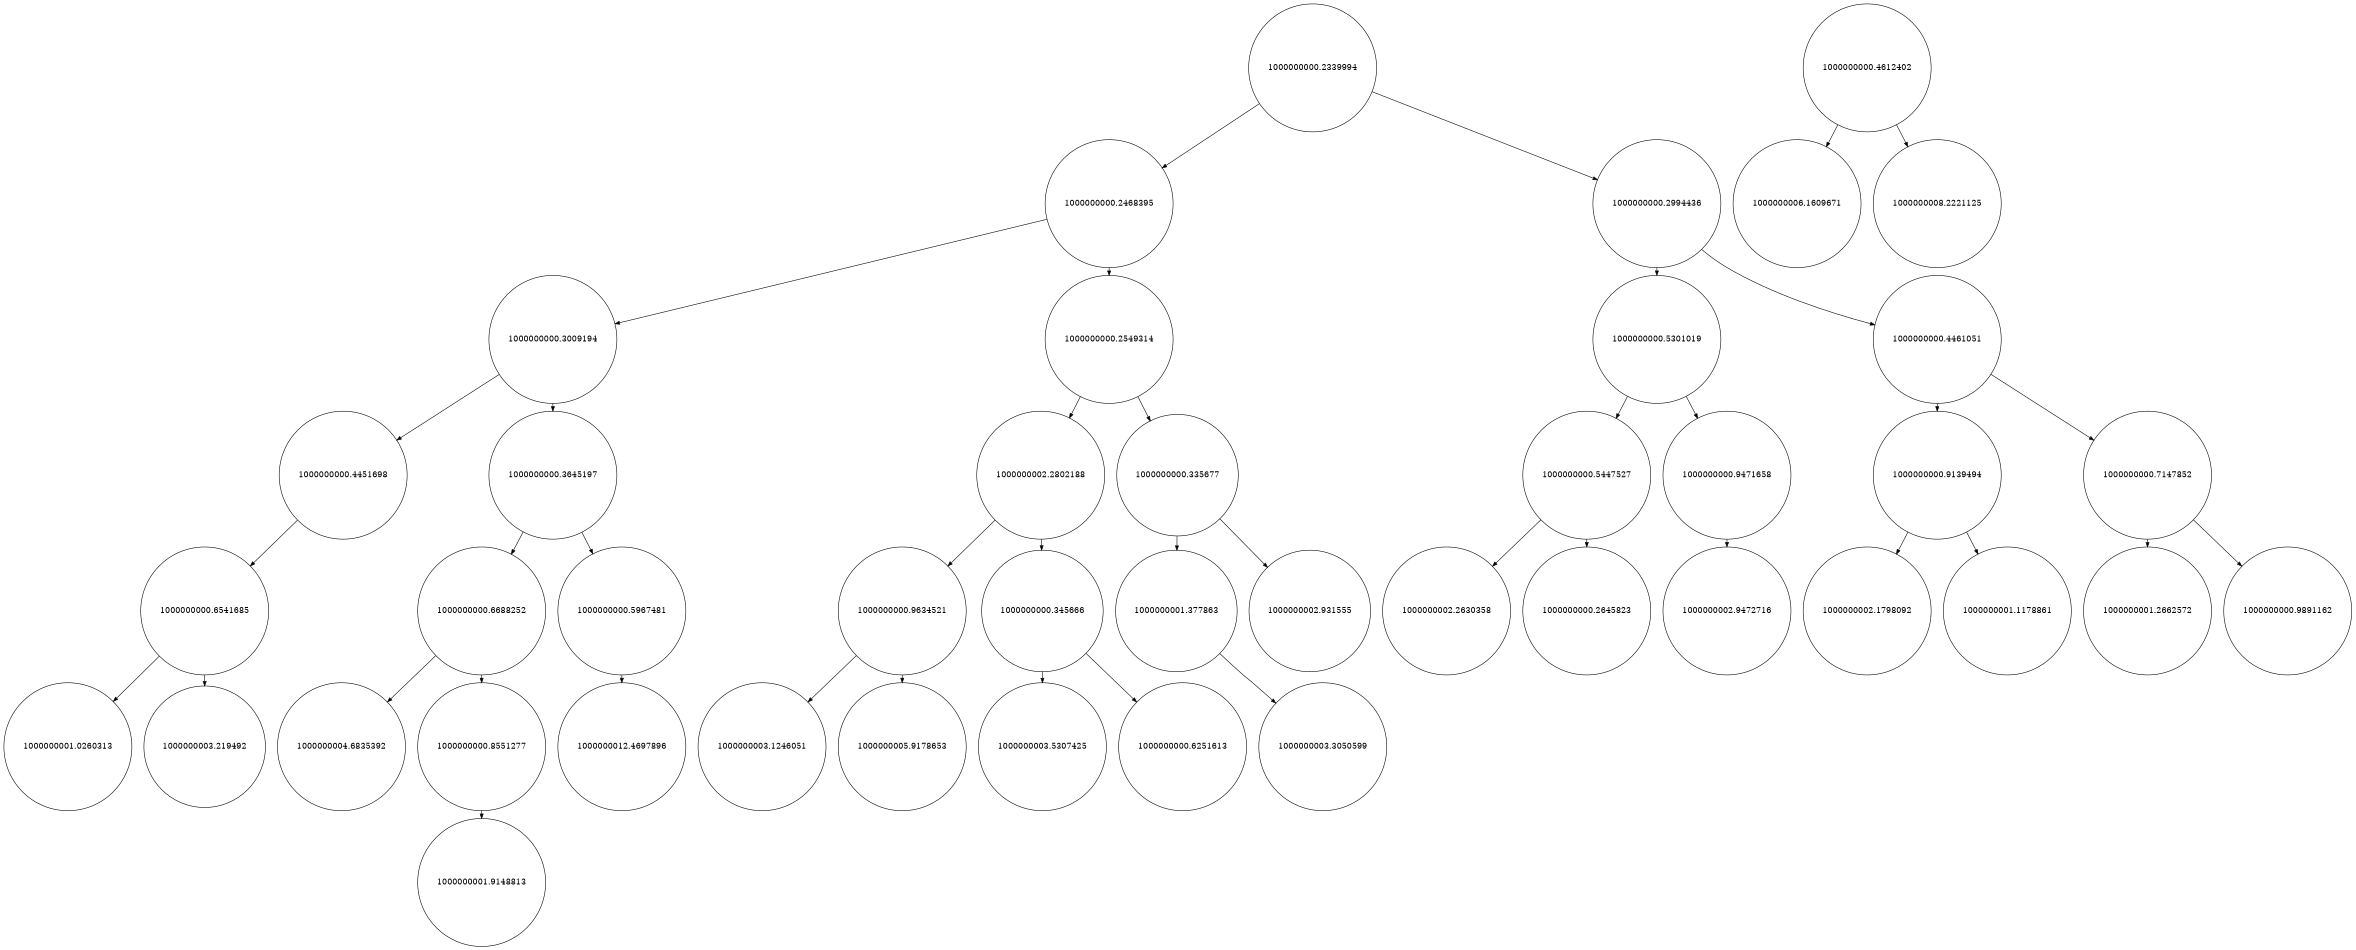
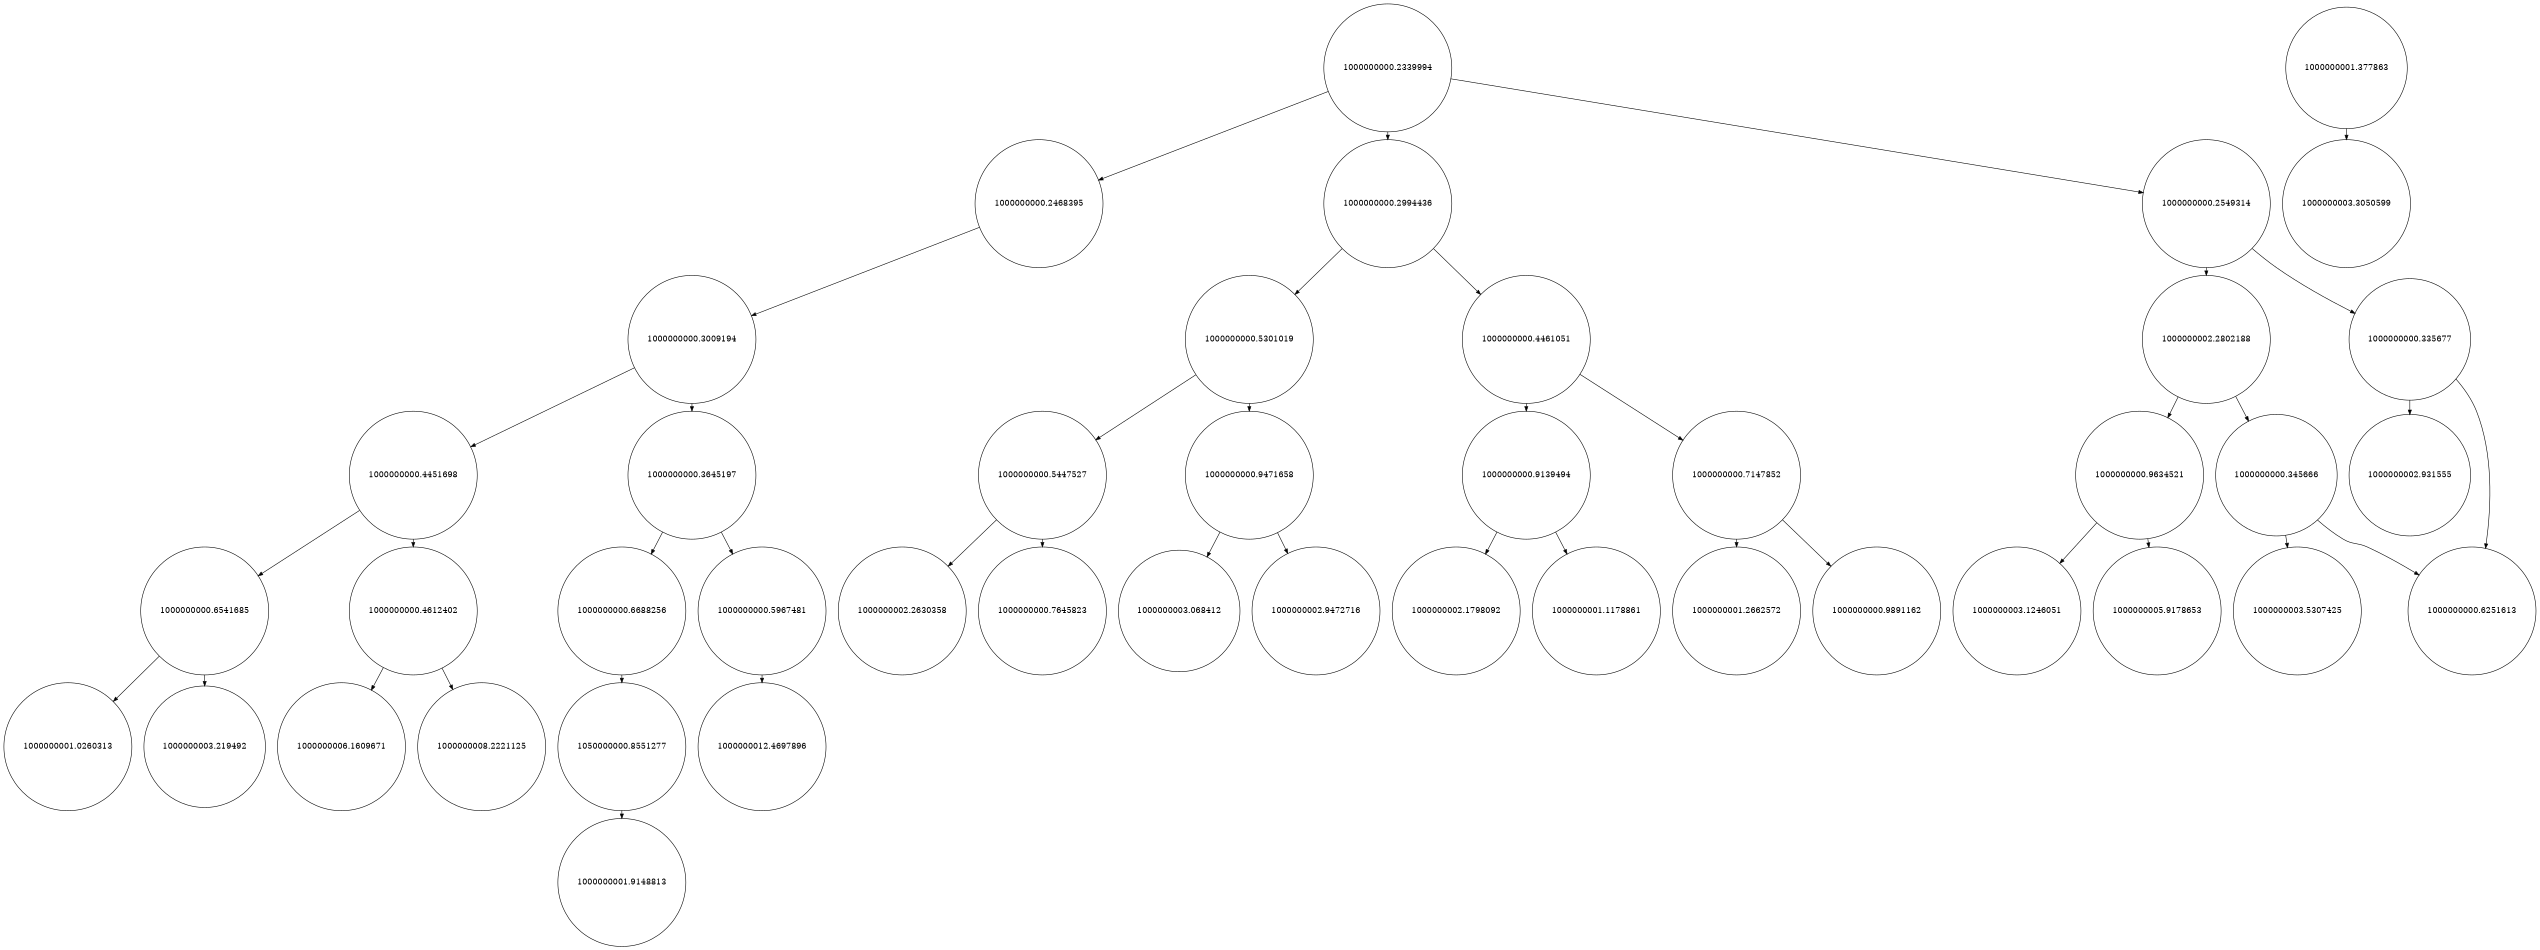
edge "1000000000.2468395" -> "1000000000.2549314": now "1000000000.2339994" -> "1000000000.2549314"
edge "1000000000.4451698" -> "1000000000.4612402": added
edge "1000000000.335677" -> "1000000001.377863": now "1000000000.335677" -> "1000000000.6251613"
node "1000000000.6688252": label "1000000000.6688252" -> "1000000000.6688256"
node "1000000003.068412": added
node "1000000000.2645823": label "1000000000.2645823" -> "1000000000.7645823"
node "1000000004.6835392": removed
node "1000000000.8551277": label "1000000000.8551277" -> "1050000000.8551277"
